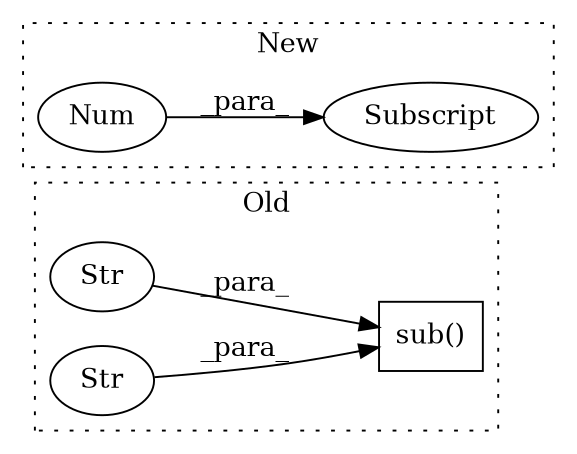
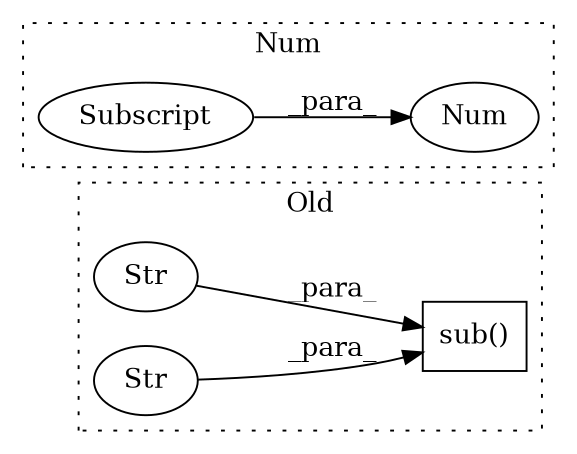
cluster "New": label "New" -> "Num"
edge "Num" -> "Subscript": reversed
